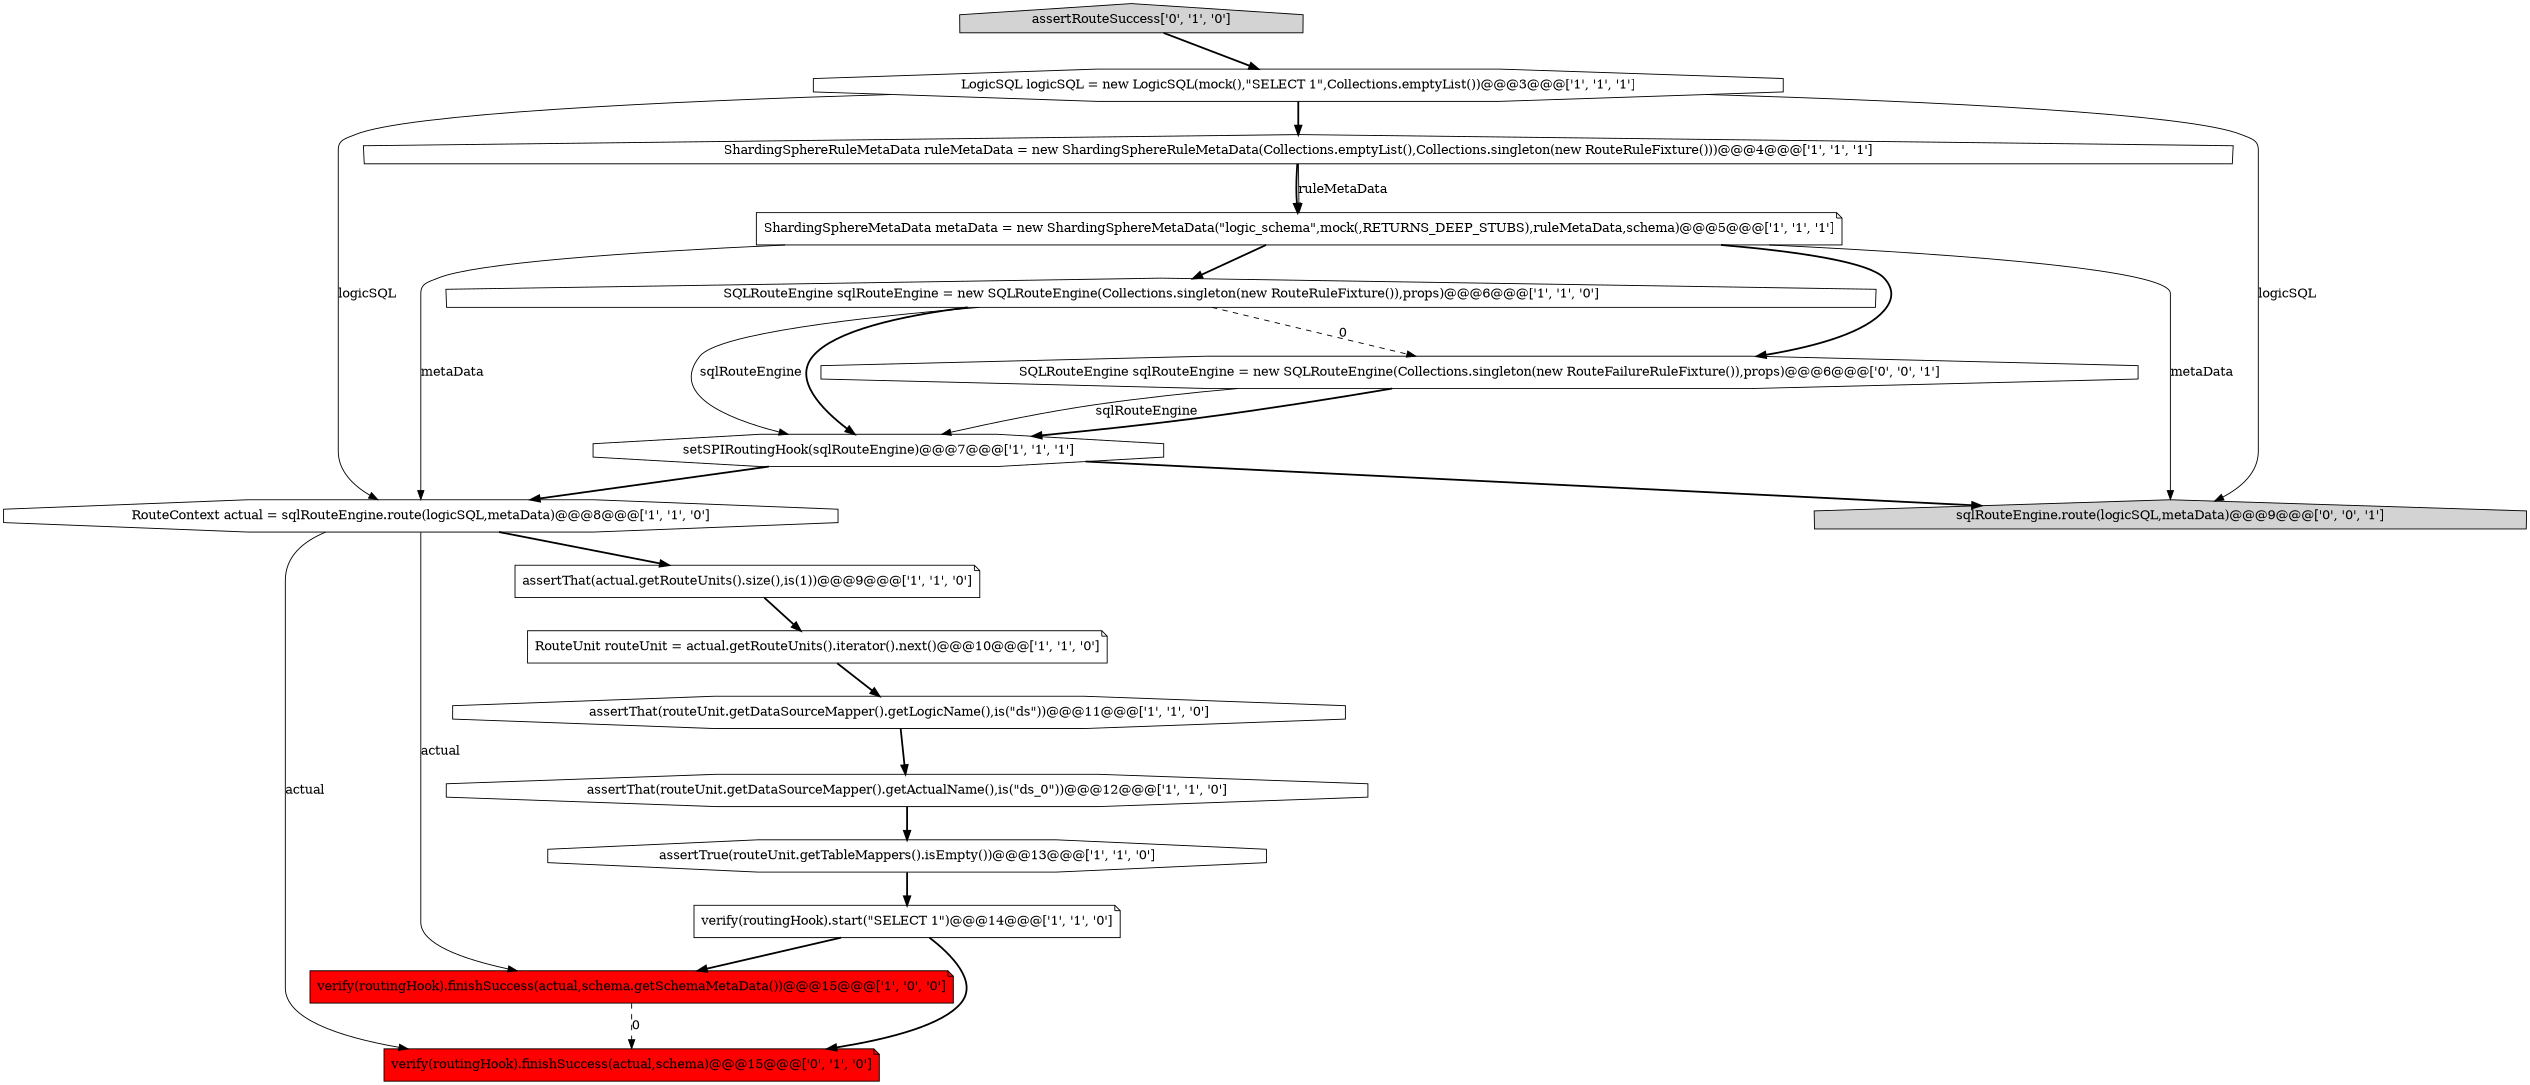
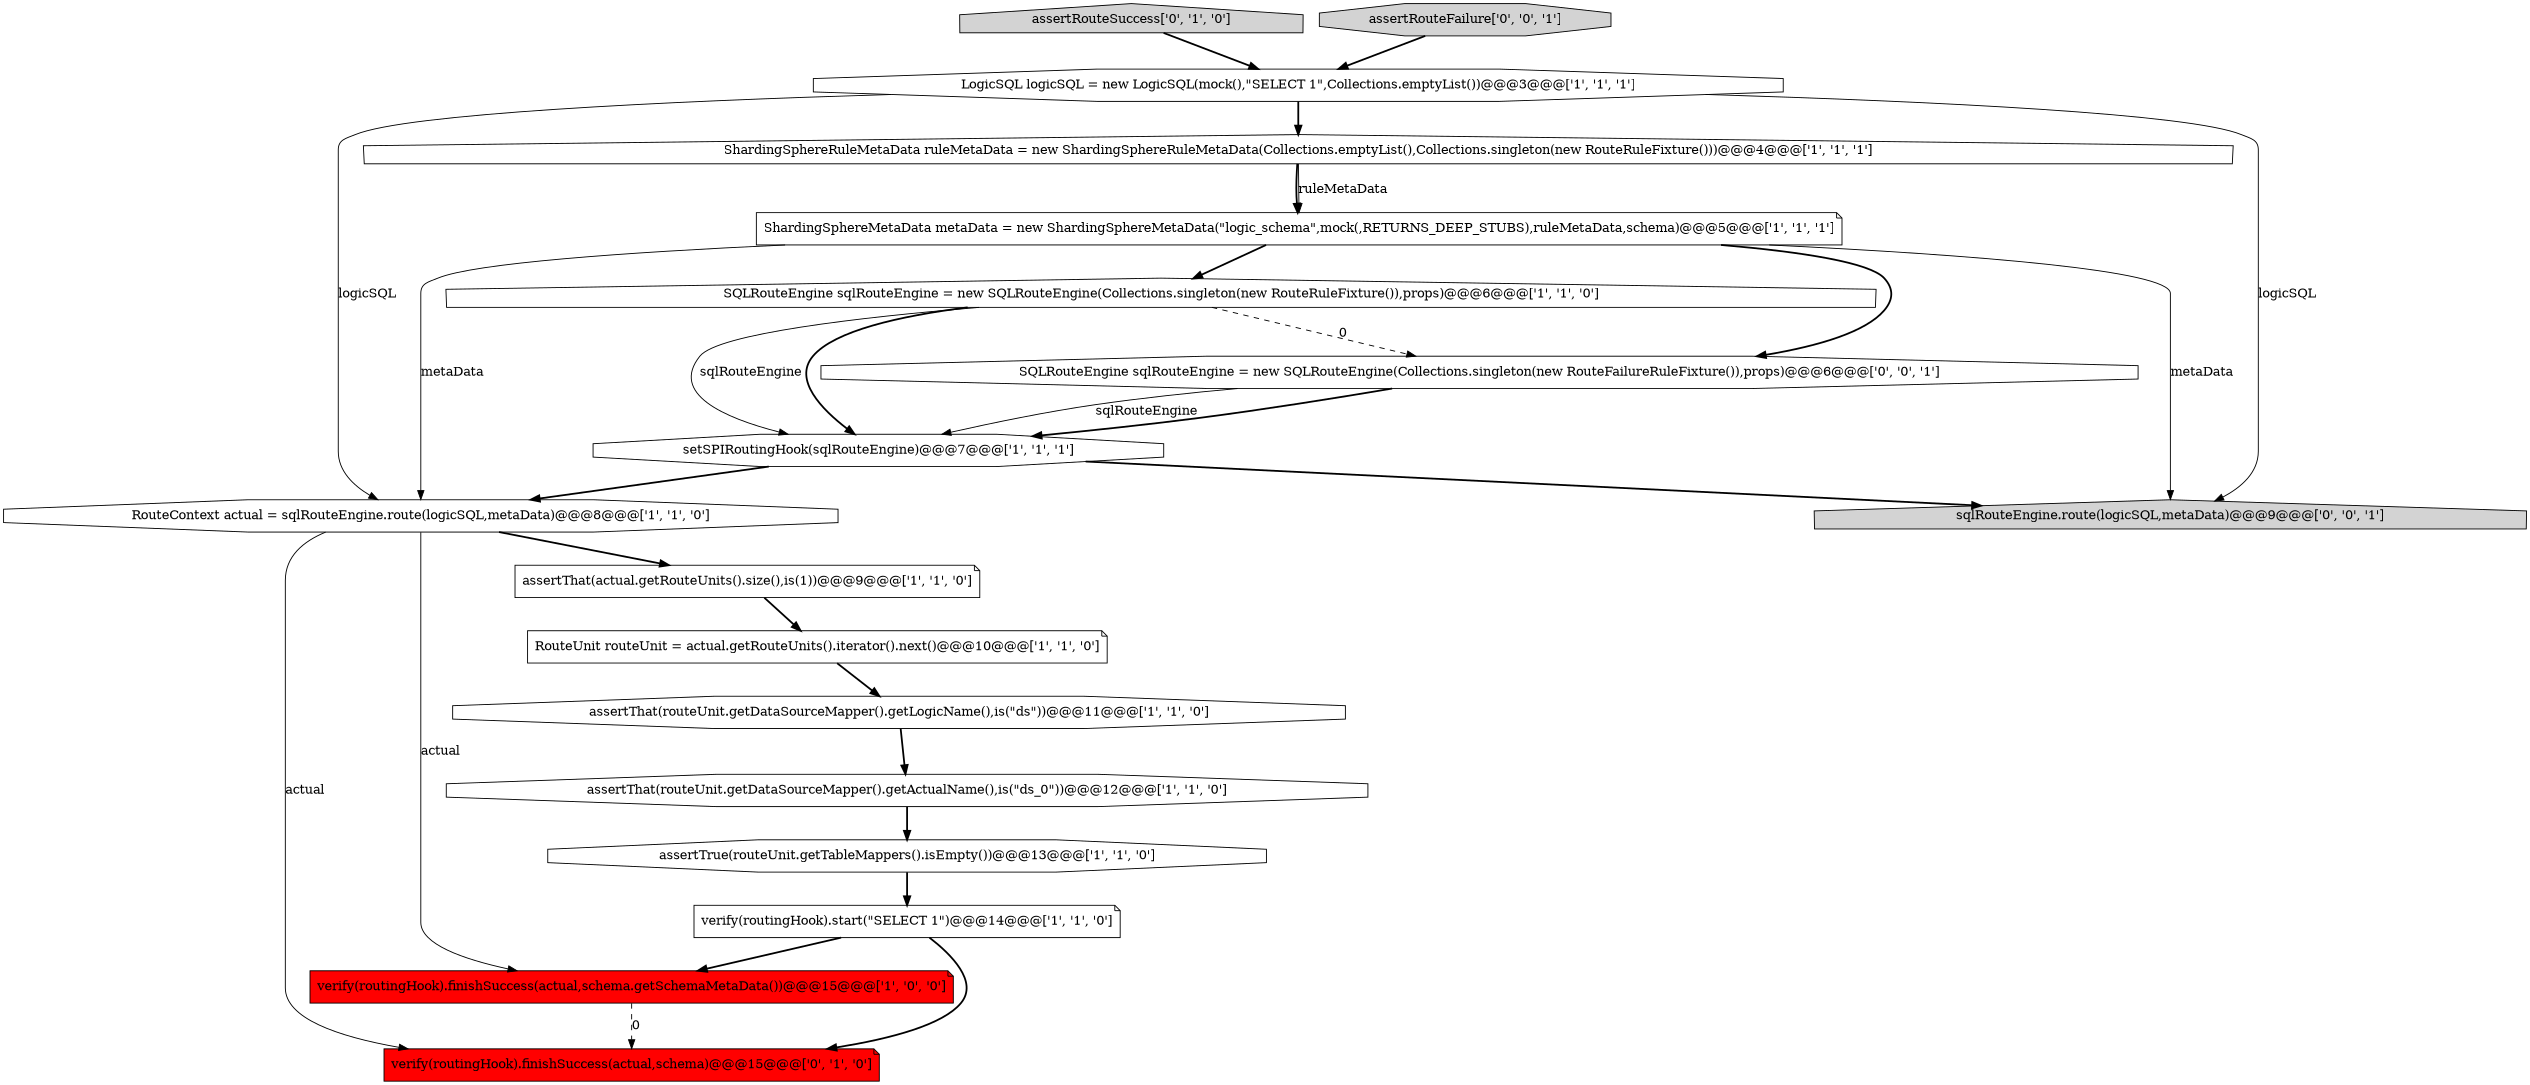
node "assertRouteFailure['0', '0', '1']": added
